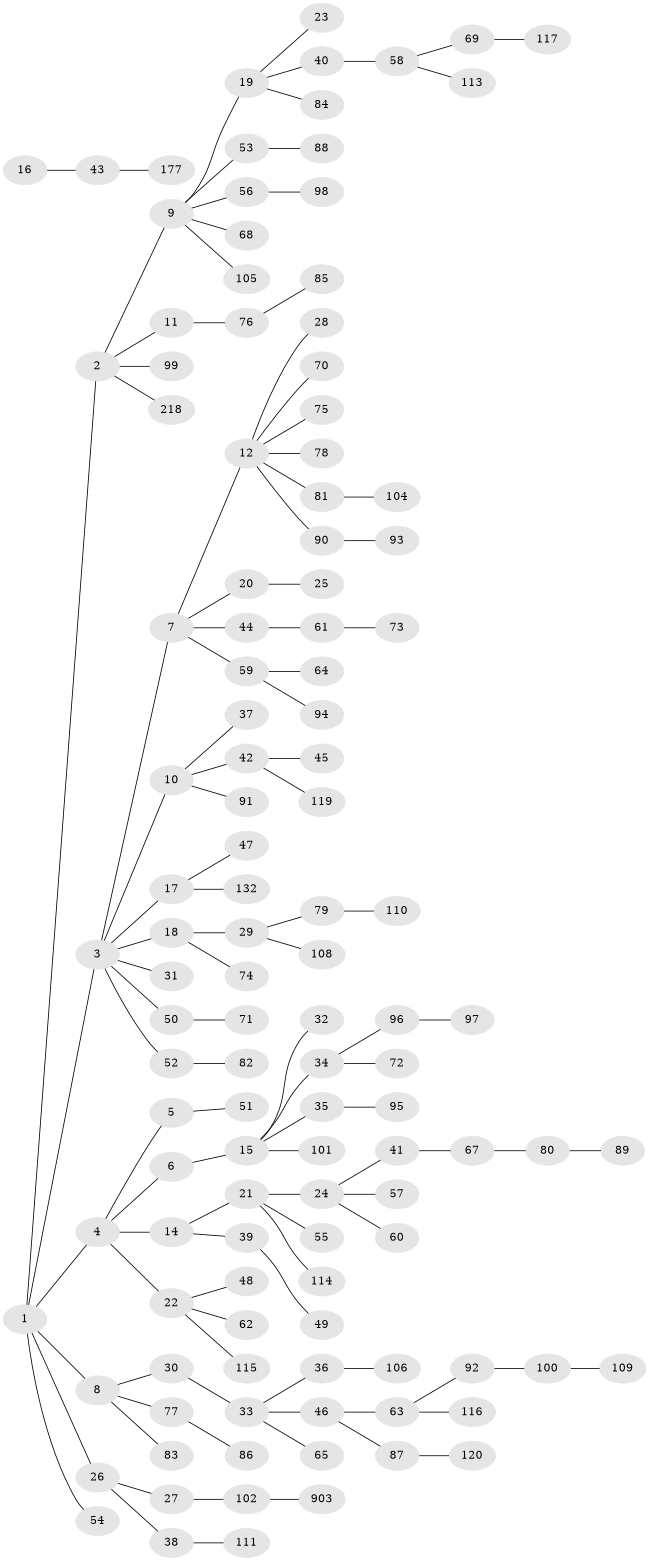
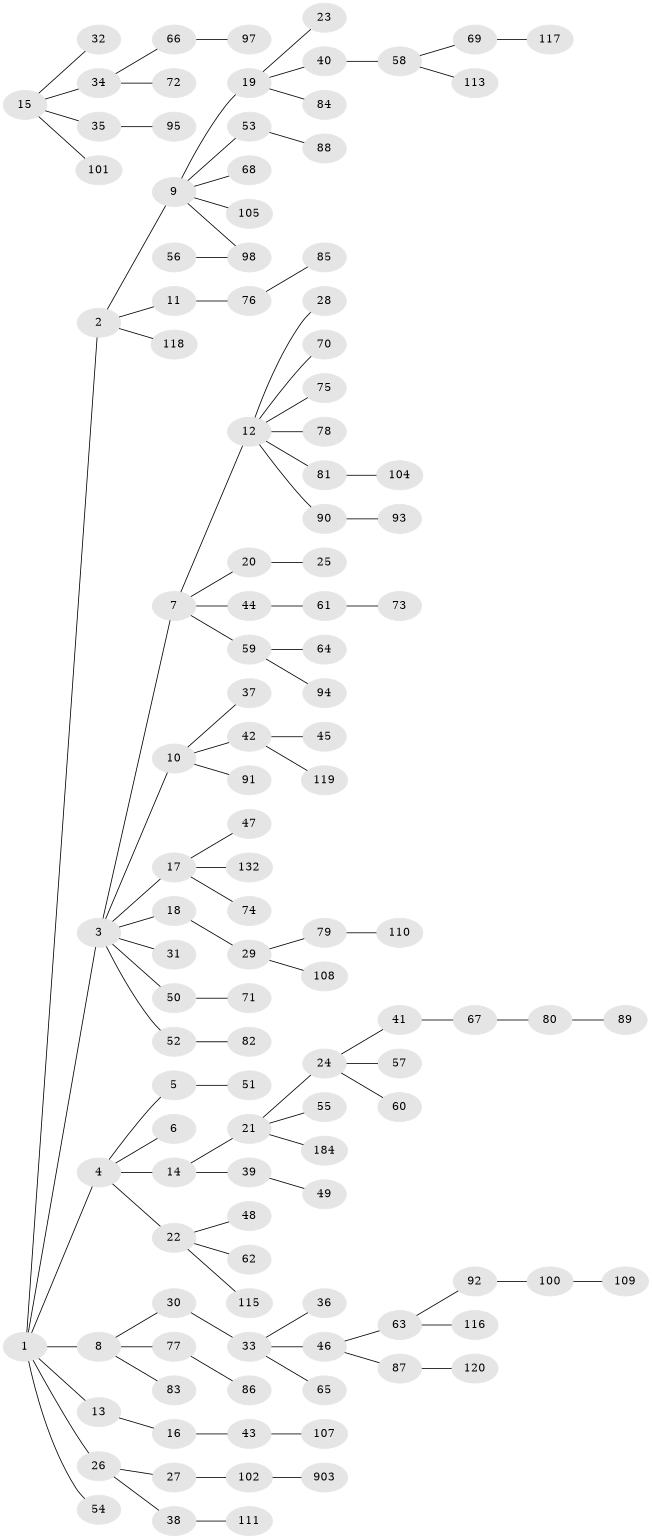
node "177": label "177" -> "107"
edge "56" -- "9": now "98" -- "9"
node "99": removed
node "218": label "218" -> "118"
edge "18" -- "74": now "17" -- "74"
node "96": label "96" -> "66"
edge "15" -- "6": removed
node "114": label "114" -> "184"
node "106": removed
node "13": added
